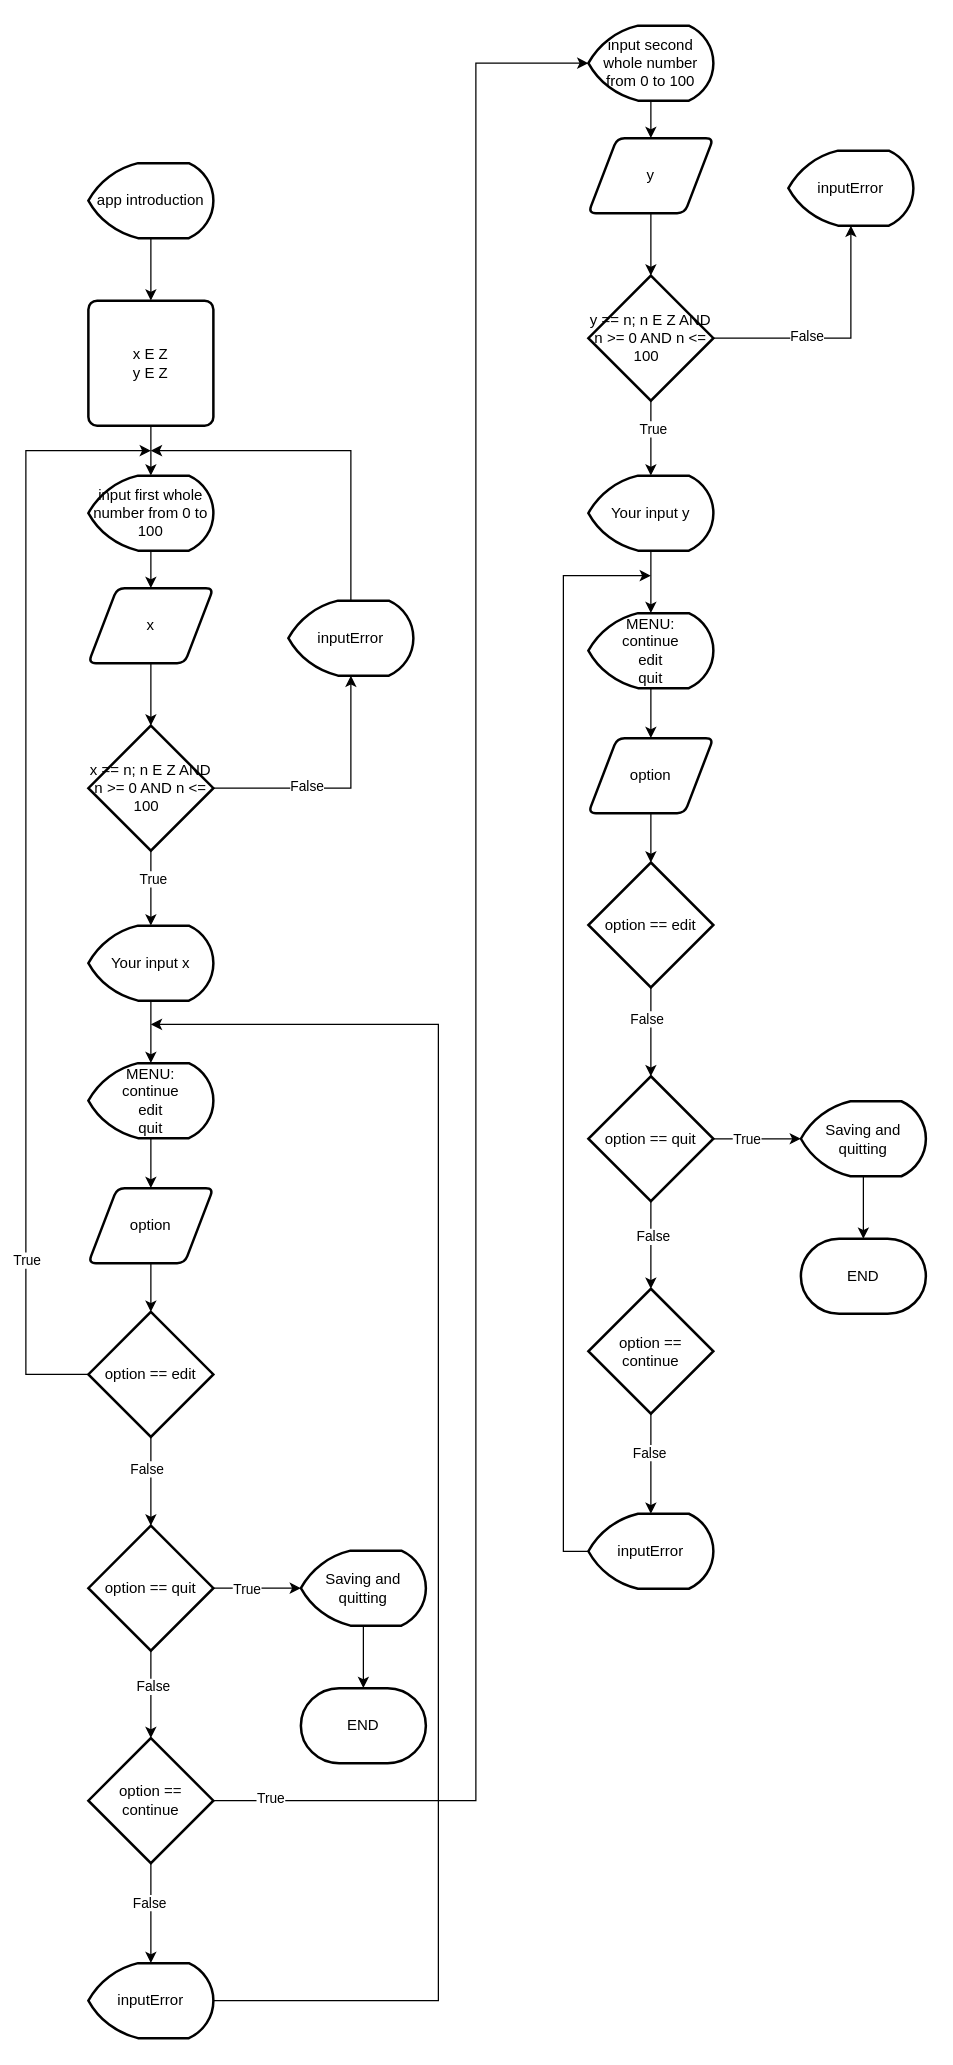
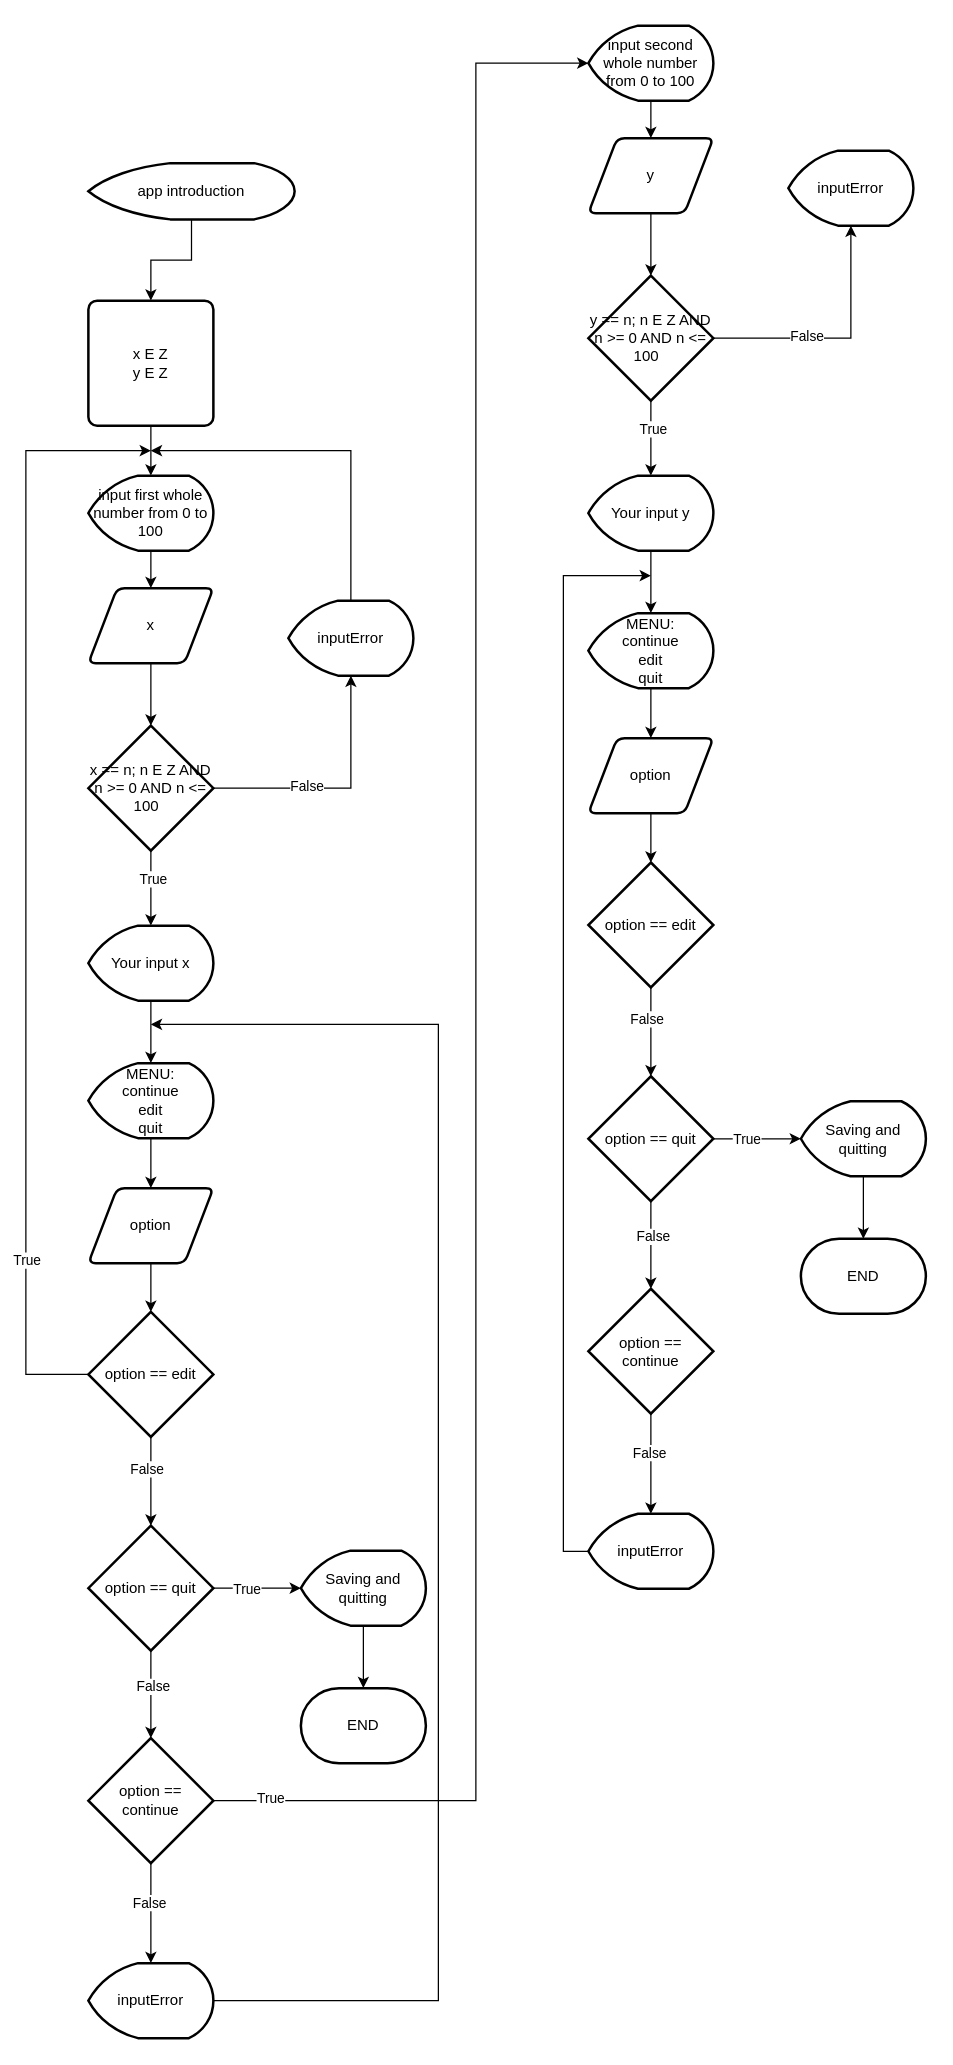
node "app introduction": size 125x75 -> 206x56
